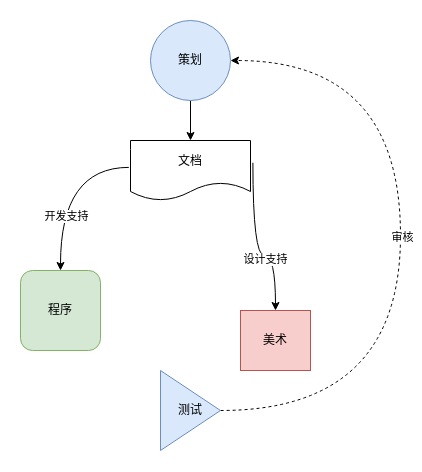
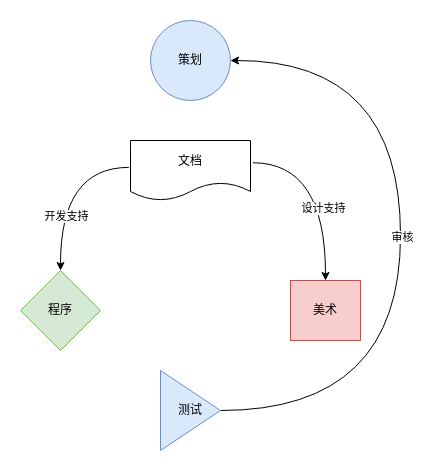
edge "策划" -> "文档": removed
node "程序": shape rounded rectangle -> diamond
node "美术": moved (276, 341) -> (326, 311)
edge "测试" -> "策划": style dashed -> solid
